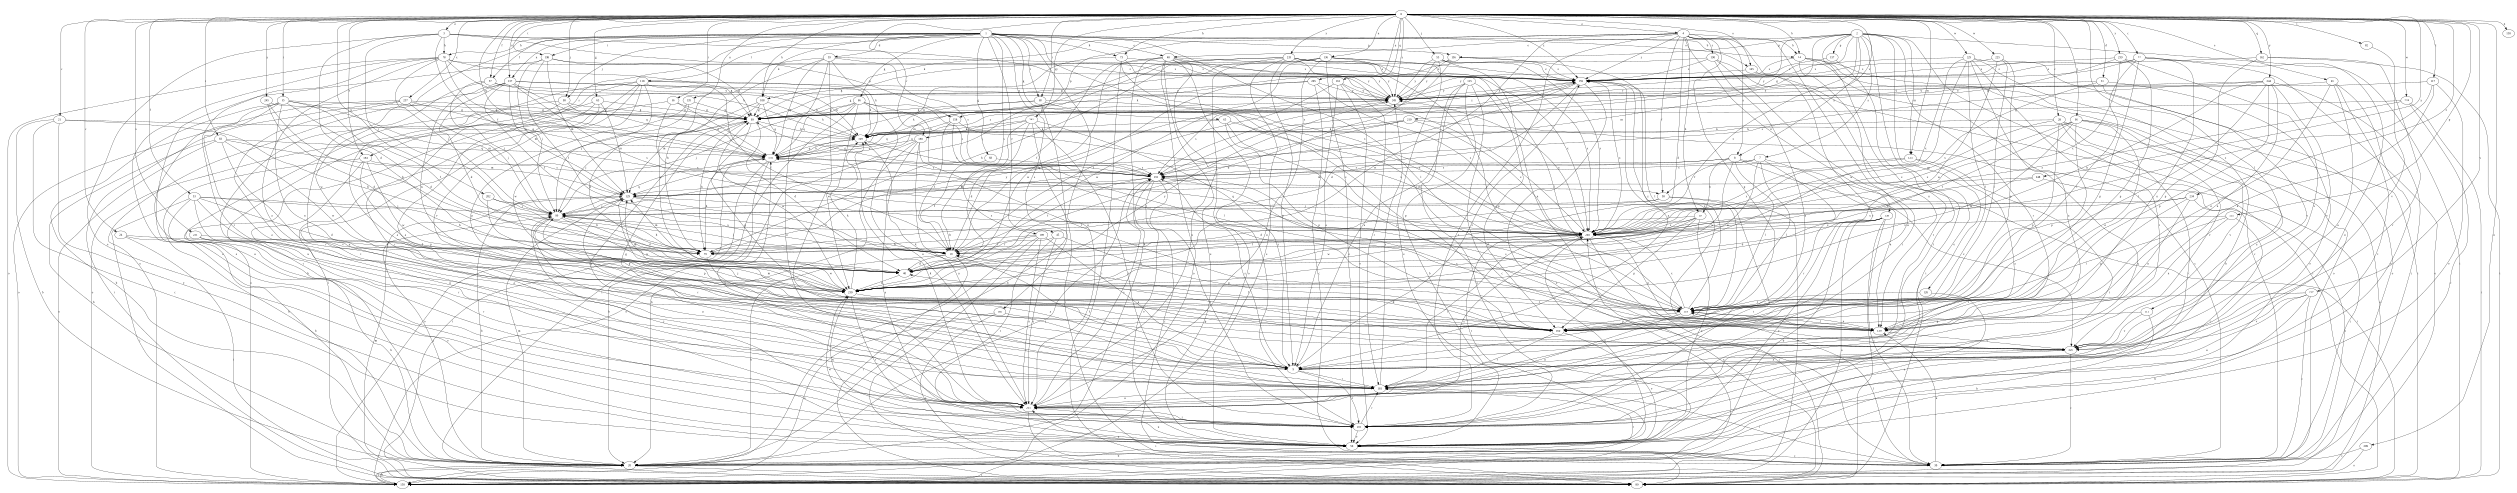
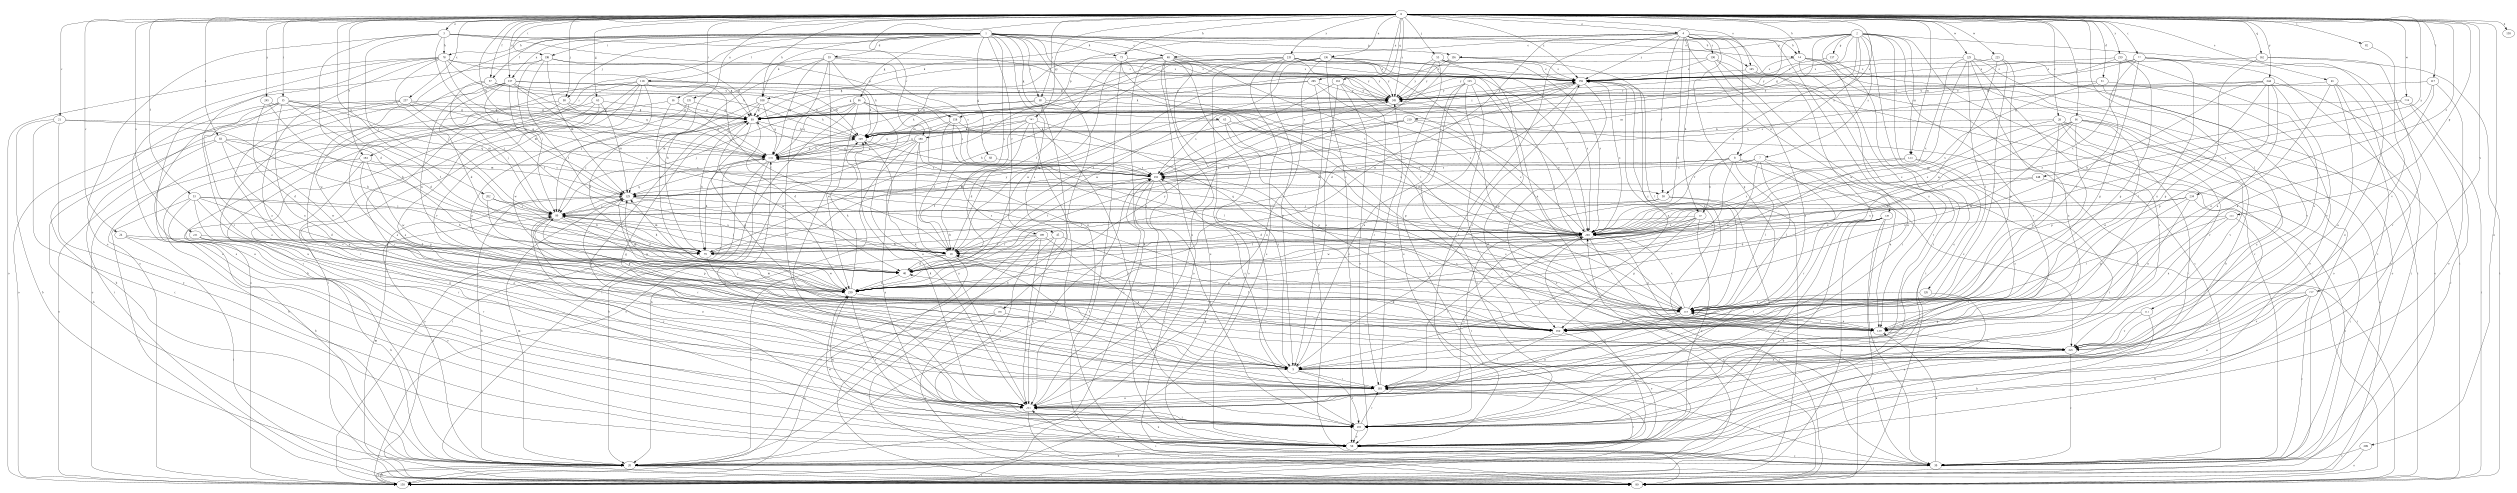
edge "245" -> "40": now "245" -> "230"
